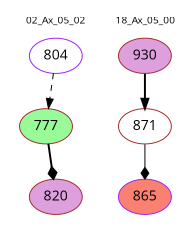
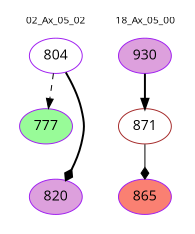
node "930": color brown -> purple
node "777": color brown -> purple
edge "777" -> "820": now "804" -> "820"
node "820": color brown -> purple
